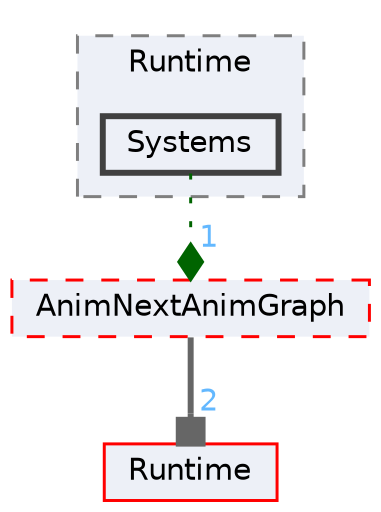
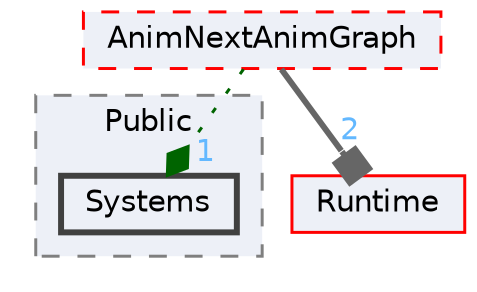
cluster "Runtime": label "Runtime" -> "Public"
edge "Systems" -> "AnimNextAnimGraph": reversed
